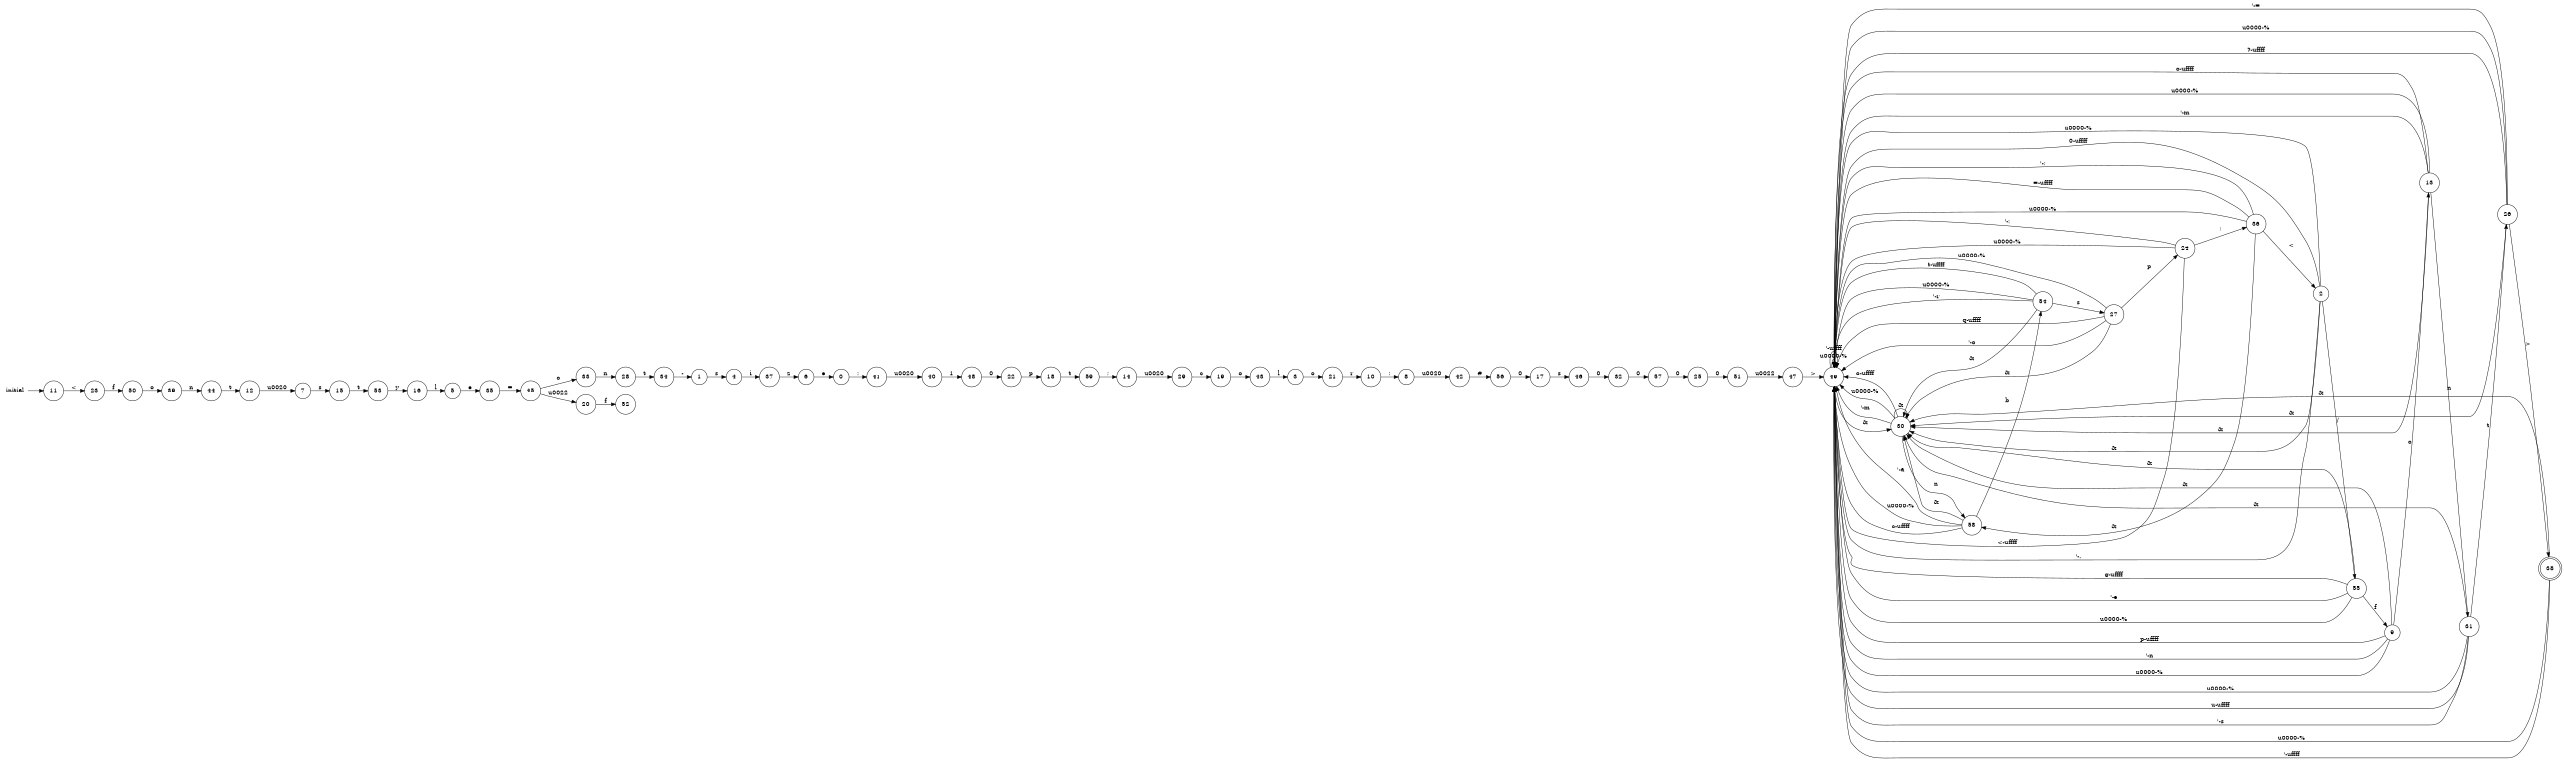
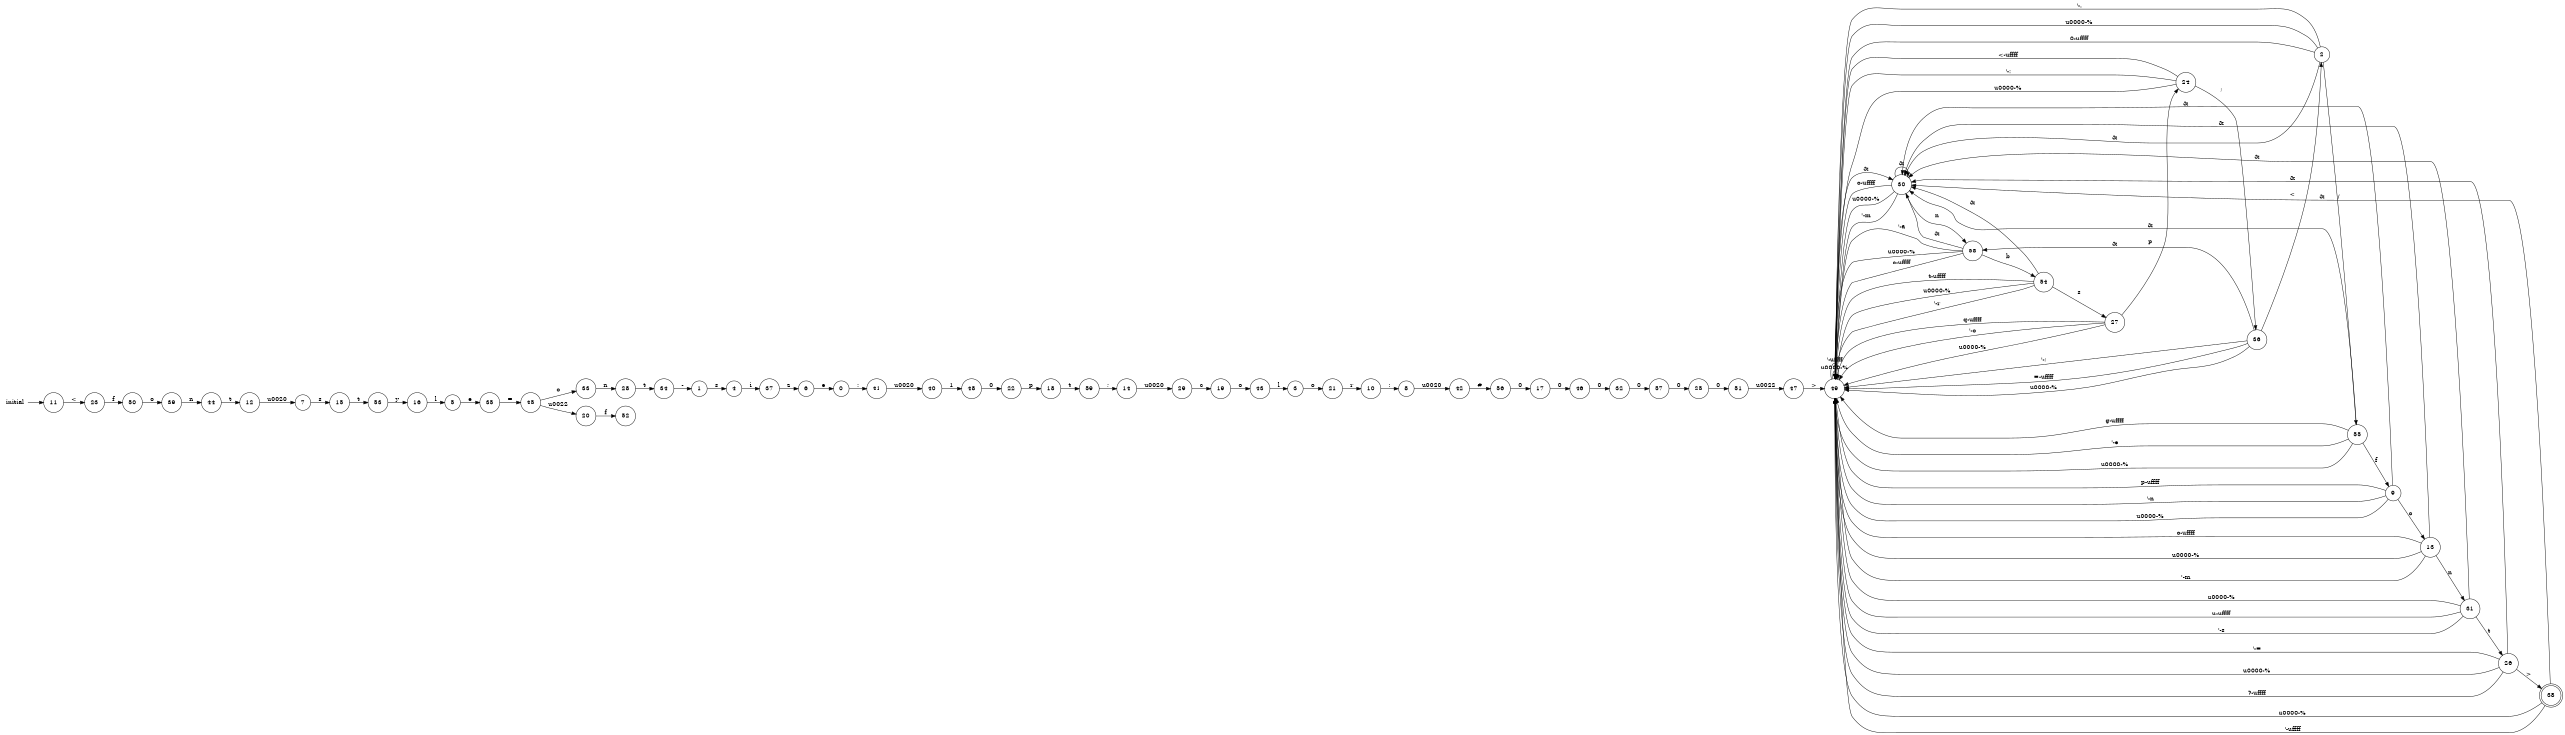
edge "17" -> "46": label "s" -> "0"
edge "27" -> "30": removed, label "&"
